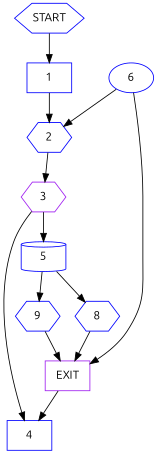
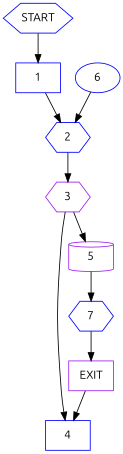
edge "6" -> "EXIT": removed
node "5": color blue -> purple
node "9": label "9" -> "7"
node "8": removed
